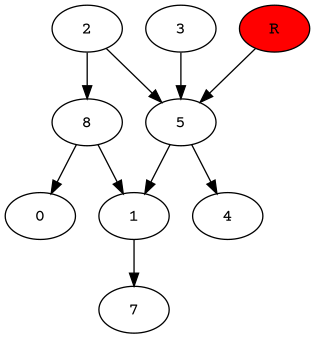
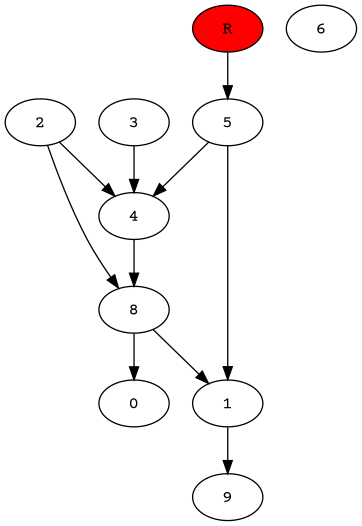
node "6": added
edge "3" -> "5": now "3" -> "4"
edge "2" -> "5": now "2" -> "4"
edge "4" -> "8": added
node "7": label "7" -> "9"
